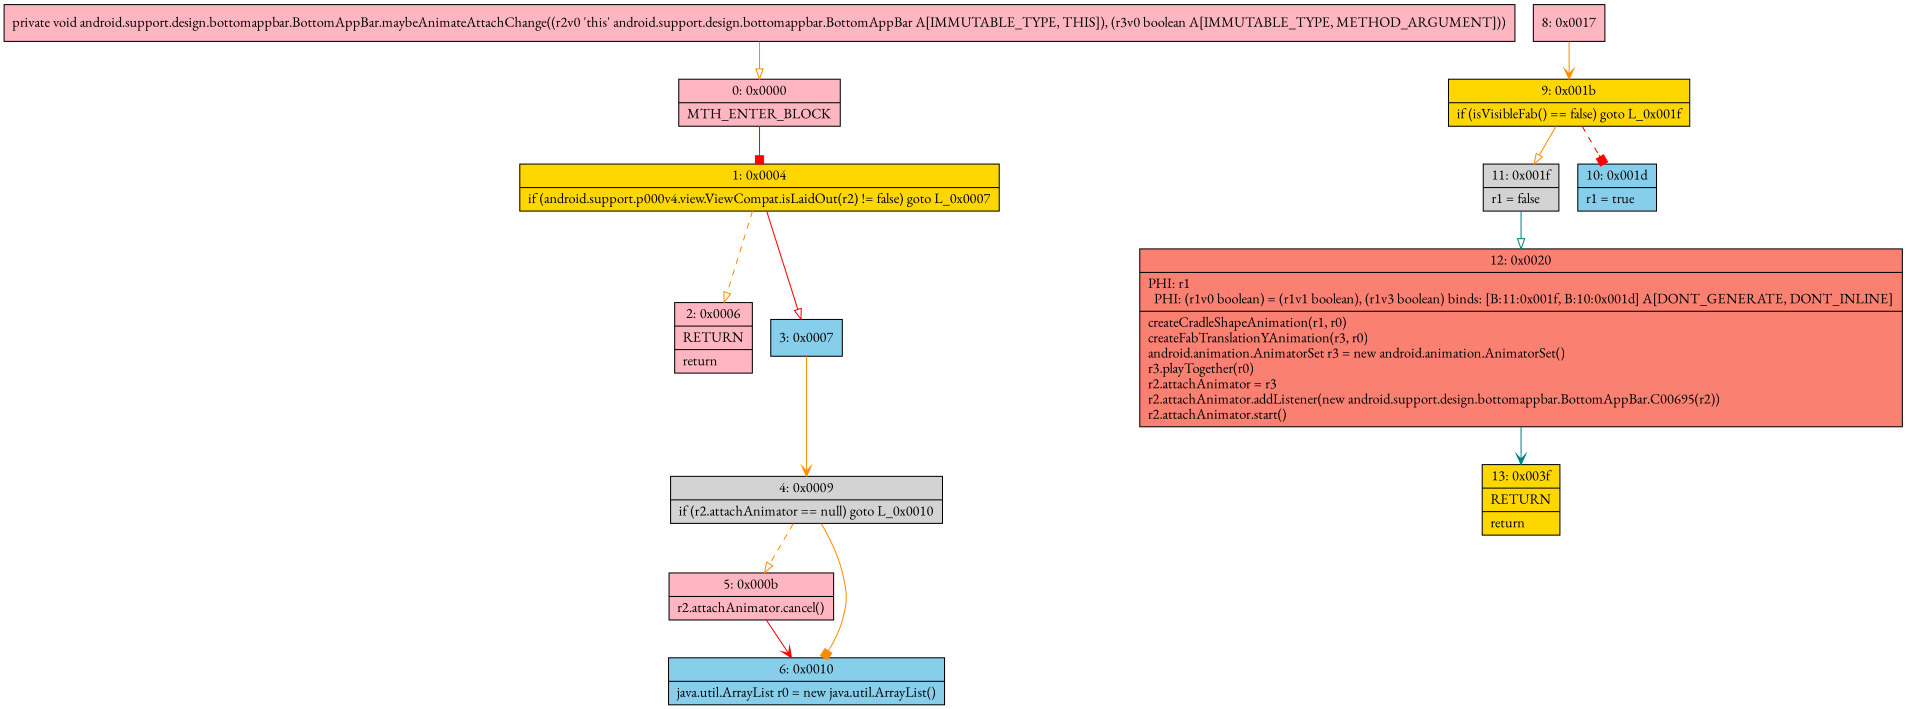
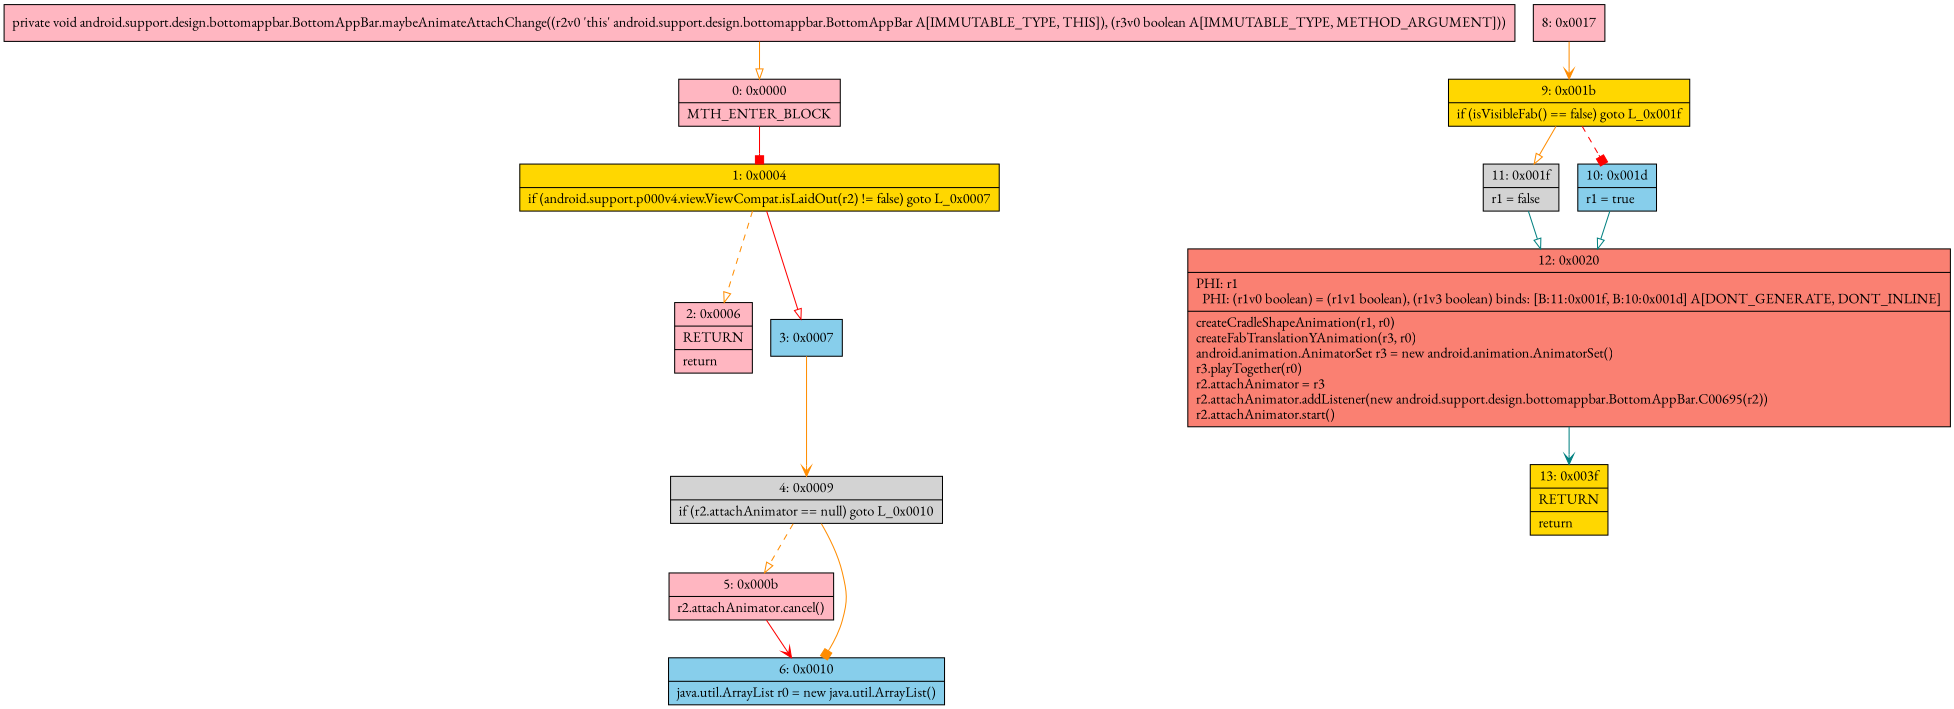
edge "10: 0x001d" -> "12: 0x0020": added
